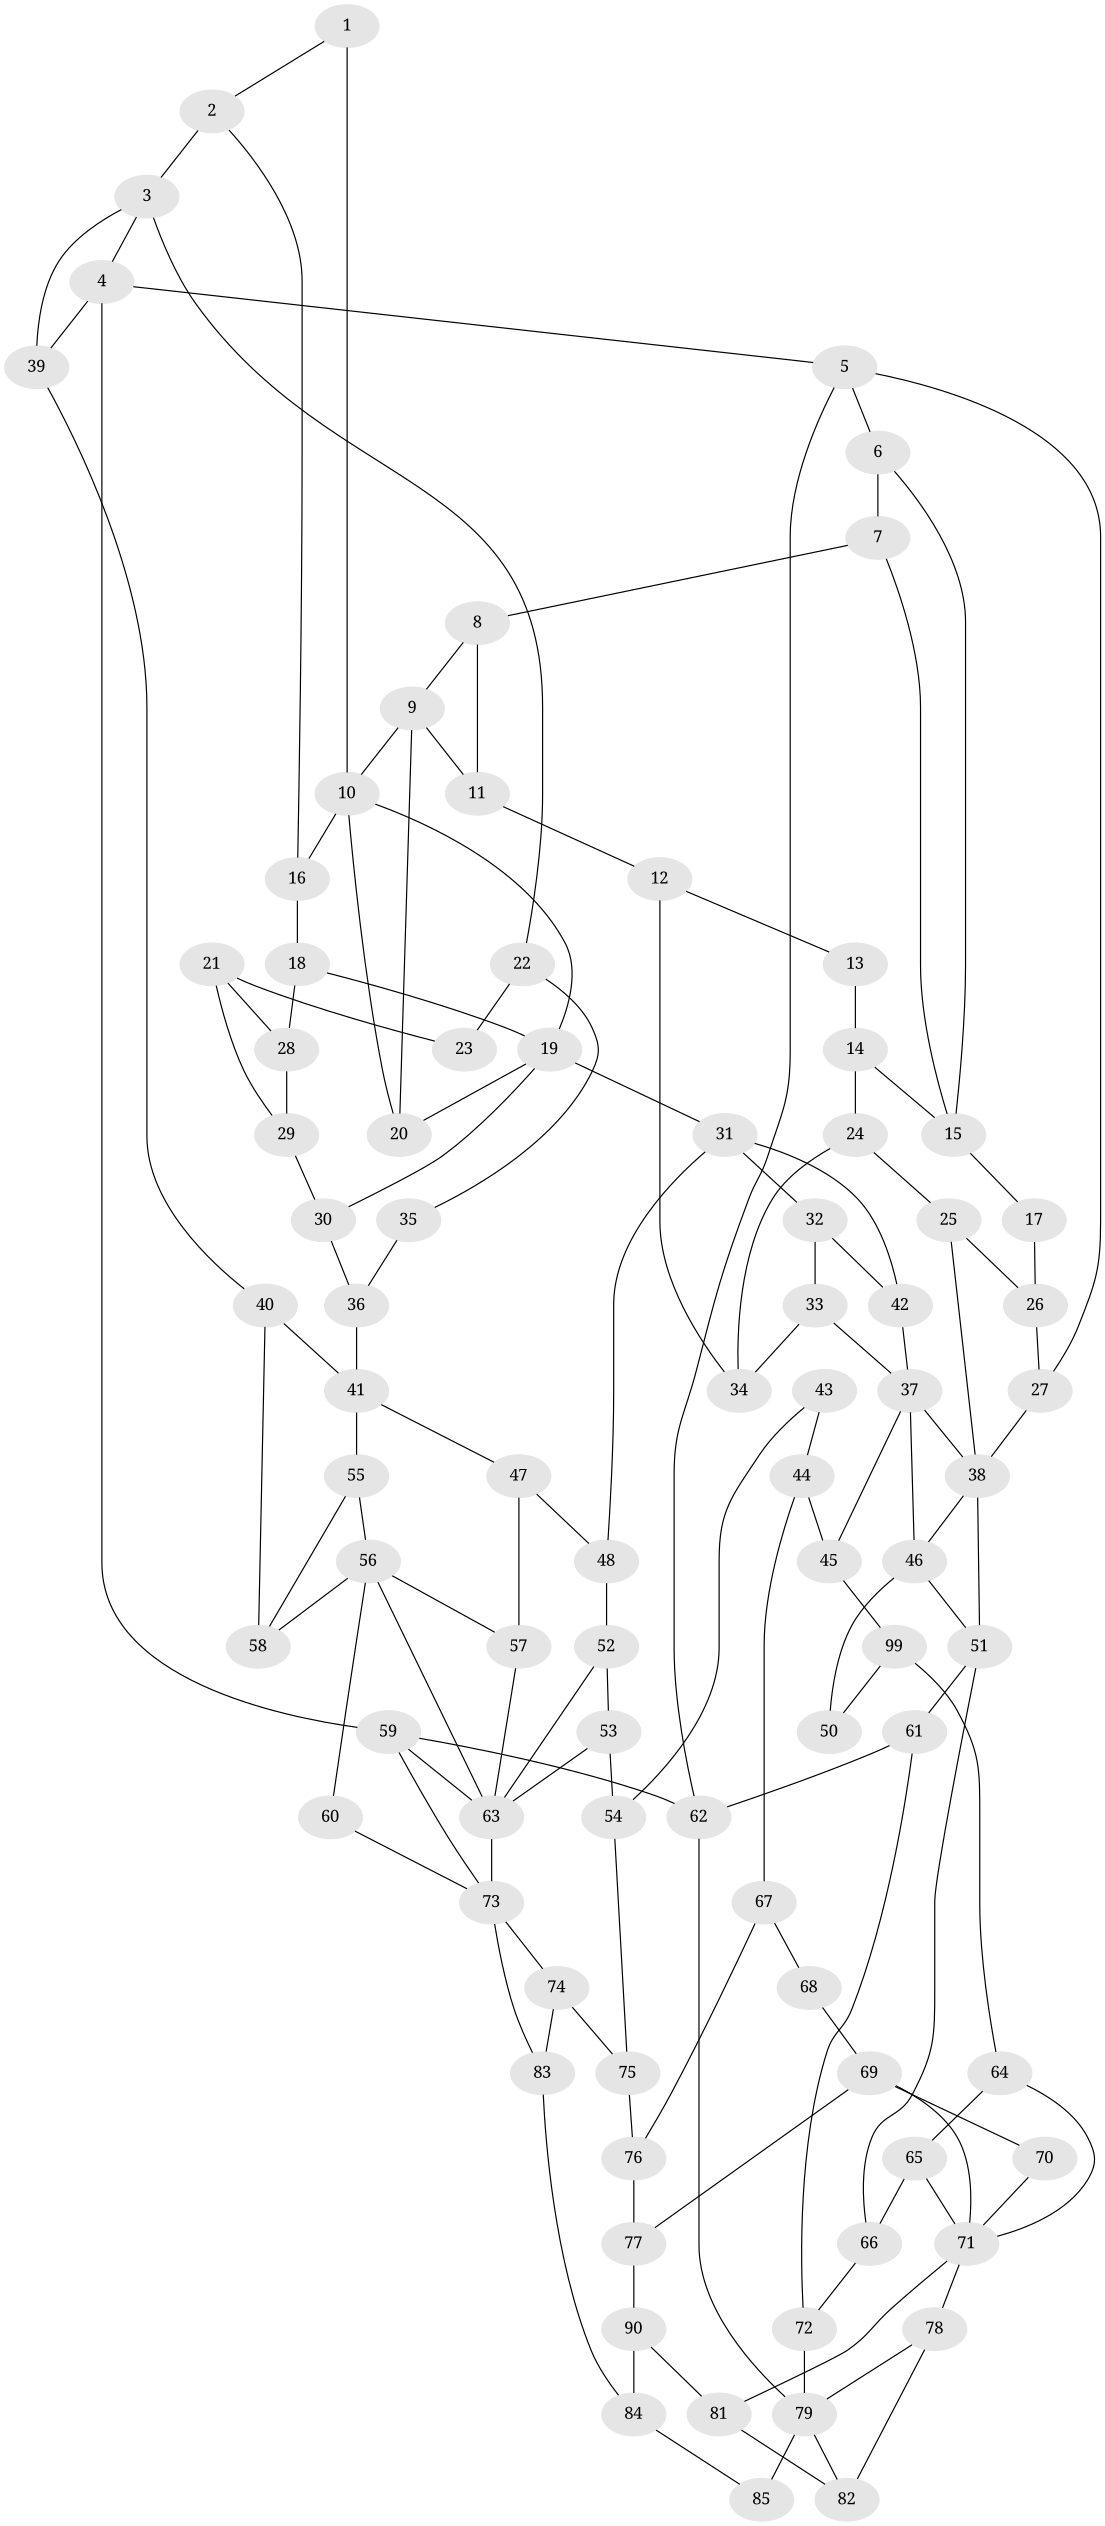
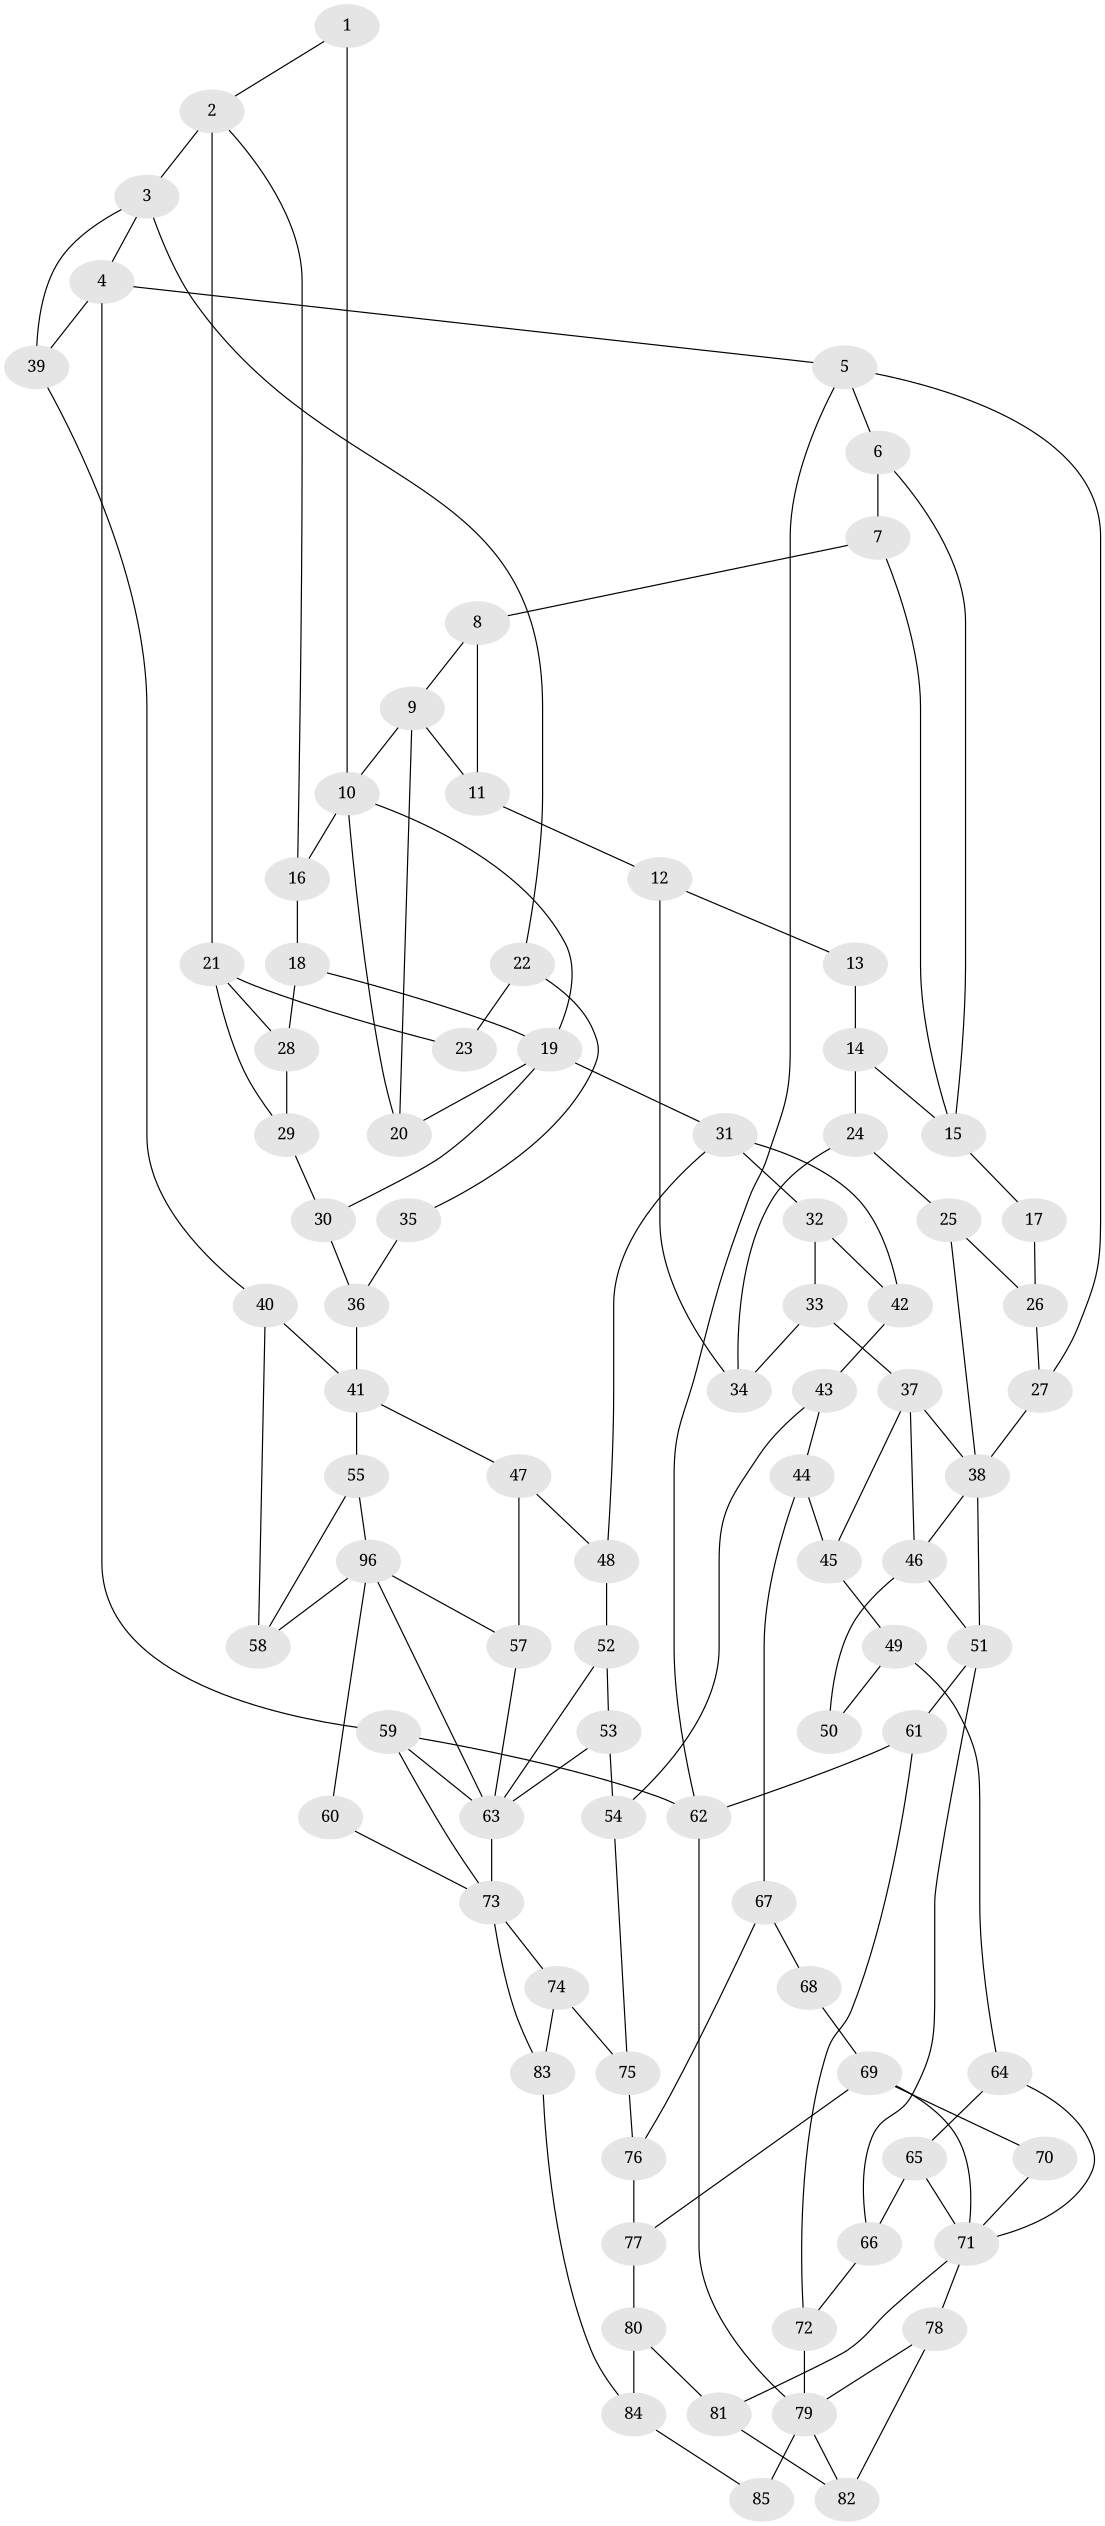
edge "2" -- "21": added
edge "42" -- "37": now "42" -- "43"
node "56": label "56" -> "96"
node "99": label "99" -> "49"
node "90": label "90" -> "80"
